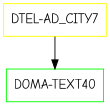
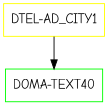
node "DTEL-AD_CITY7": label "DTEL-AD_CITY7" -> "DTEL-AD_CITY1"
